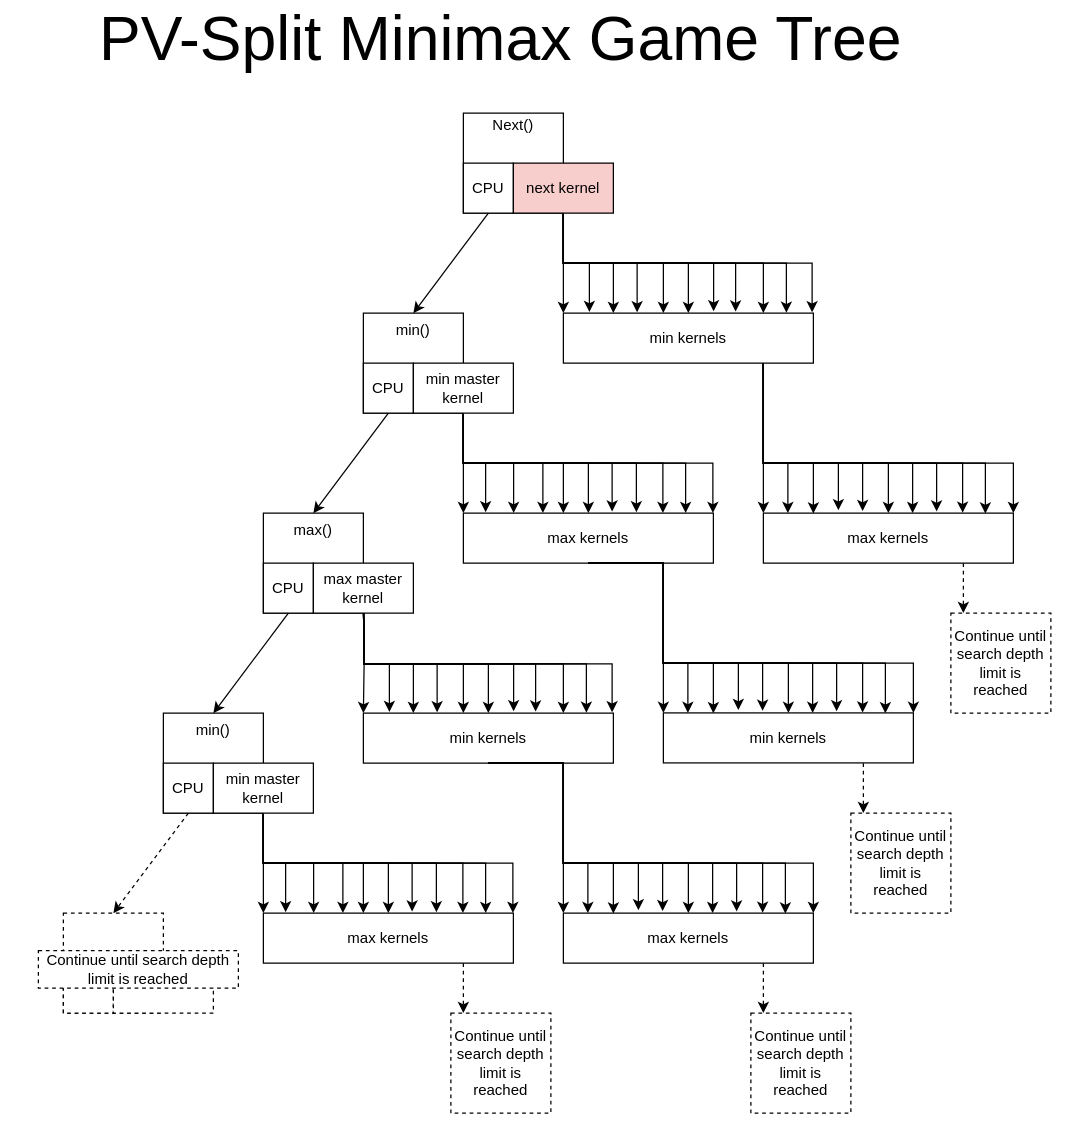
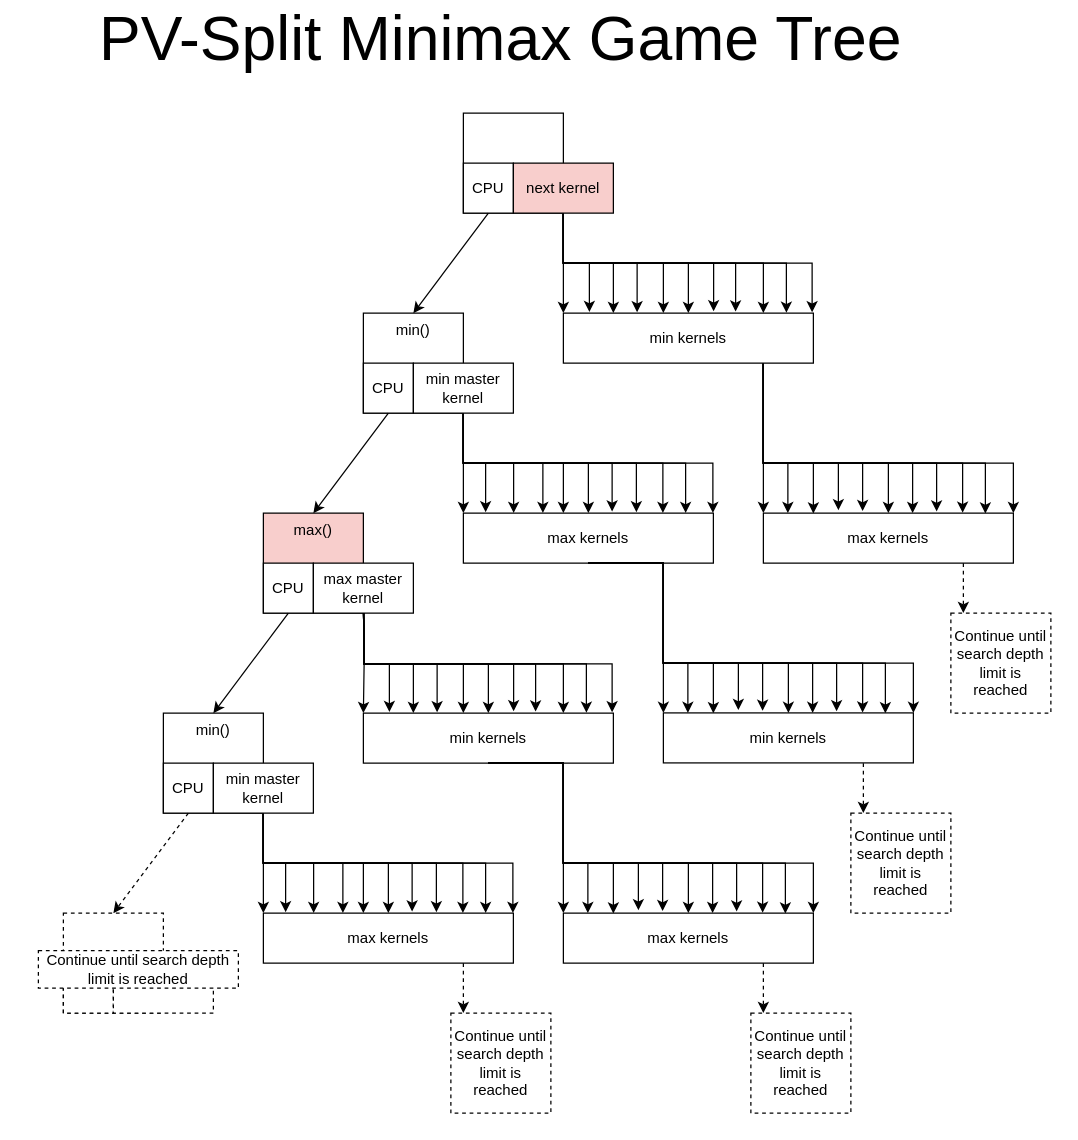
node "Next()": removed
node "max()": fillcolor #ffffff -> #f8cecc
